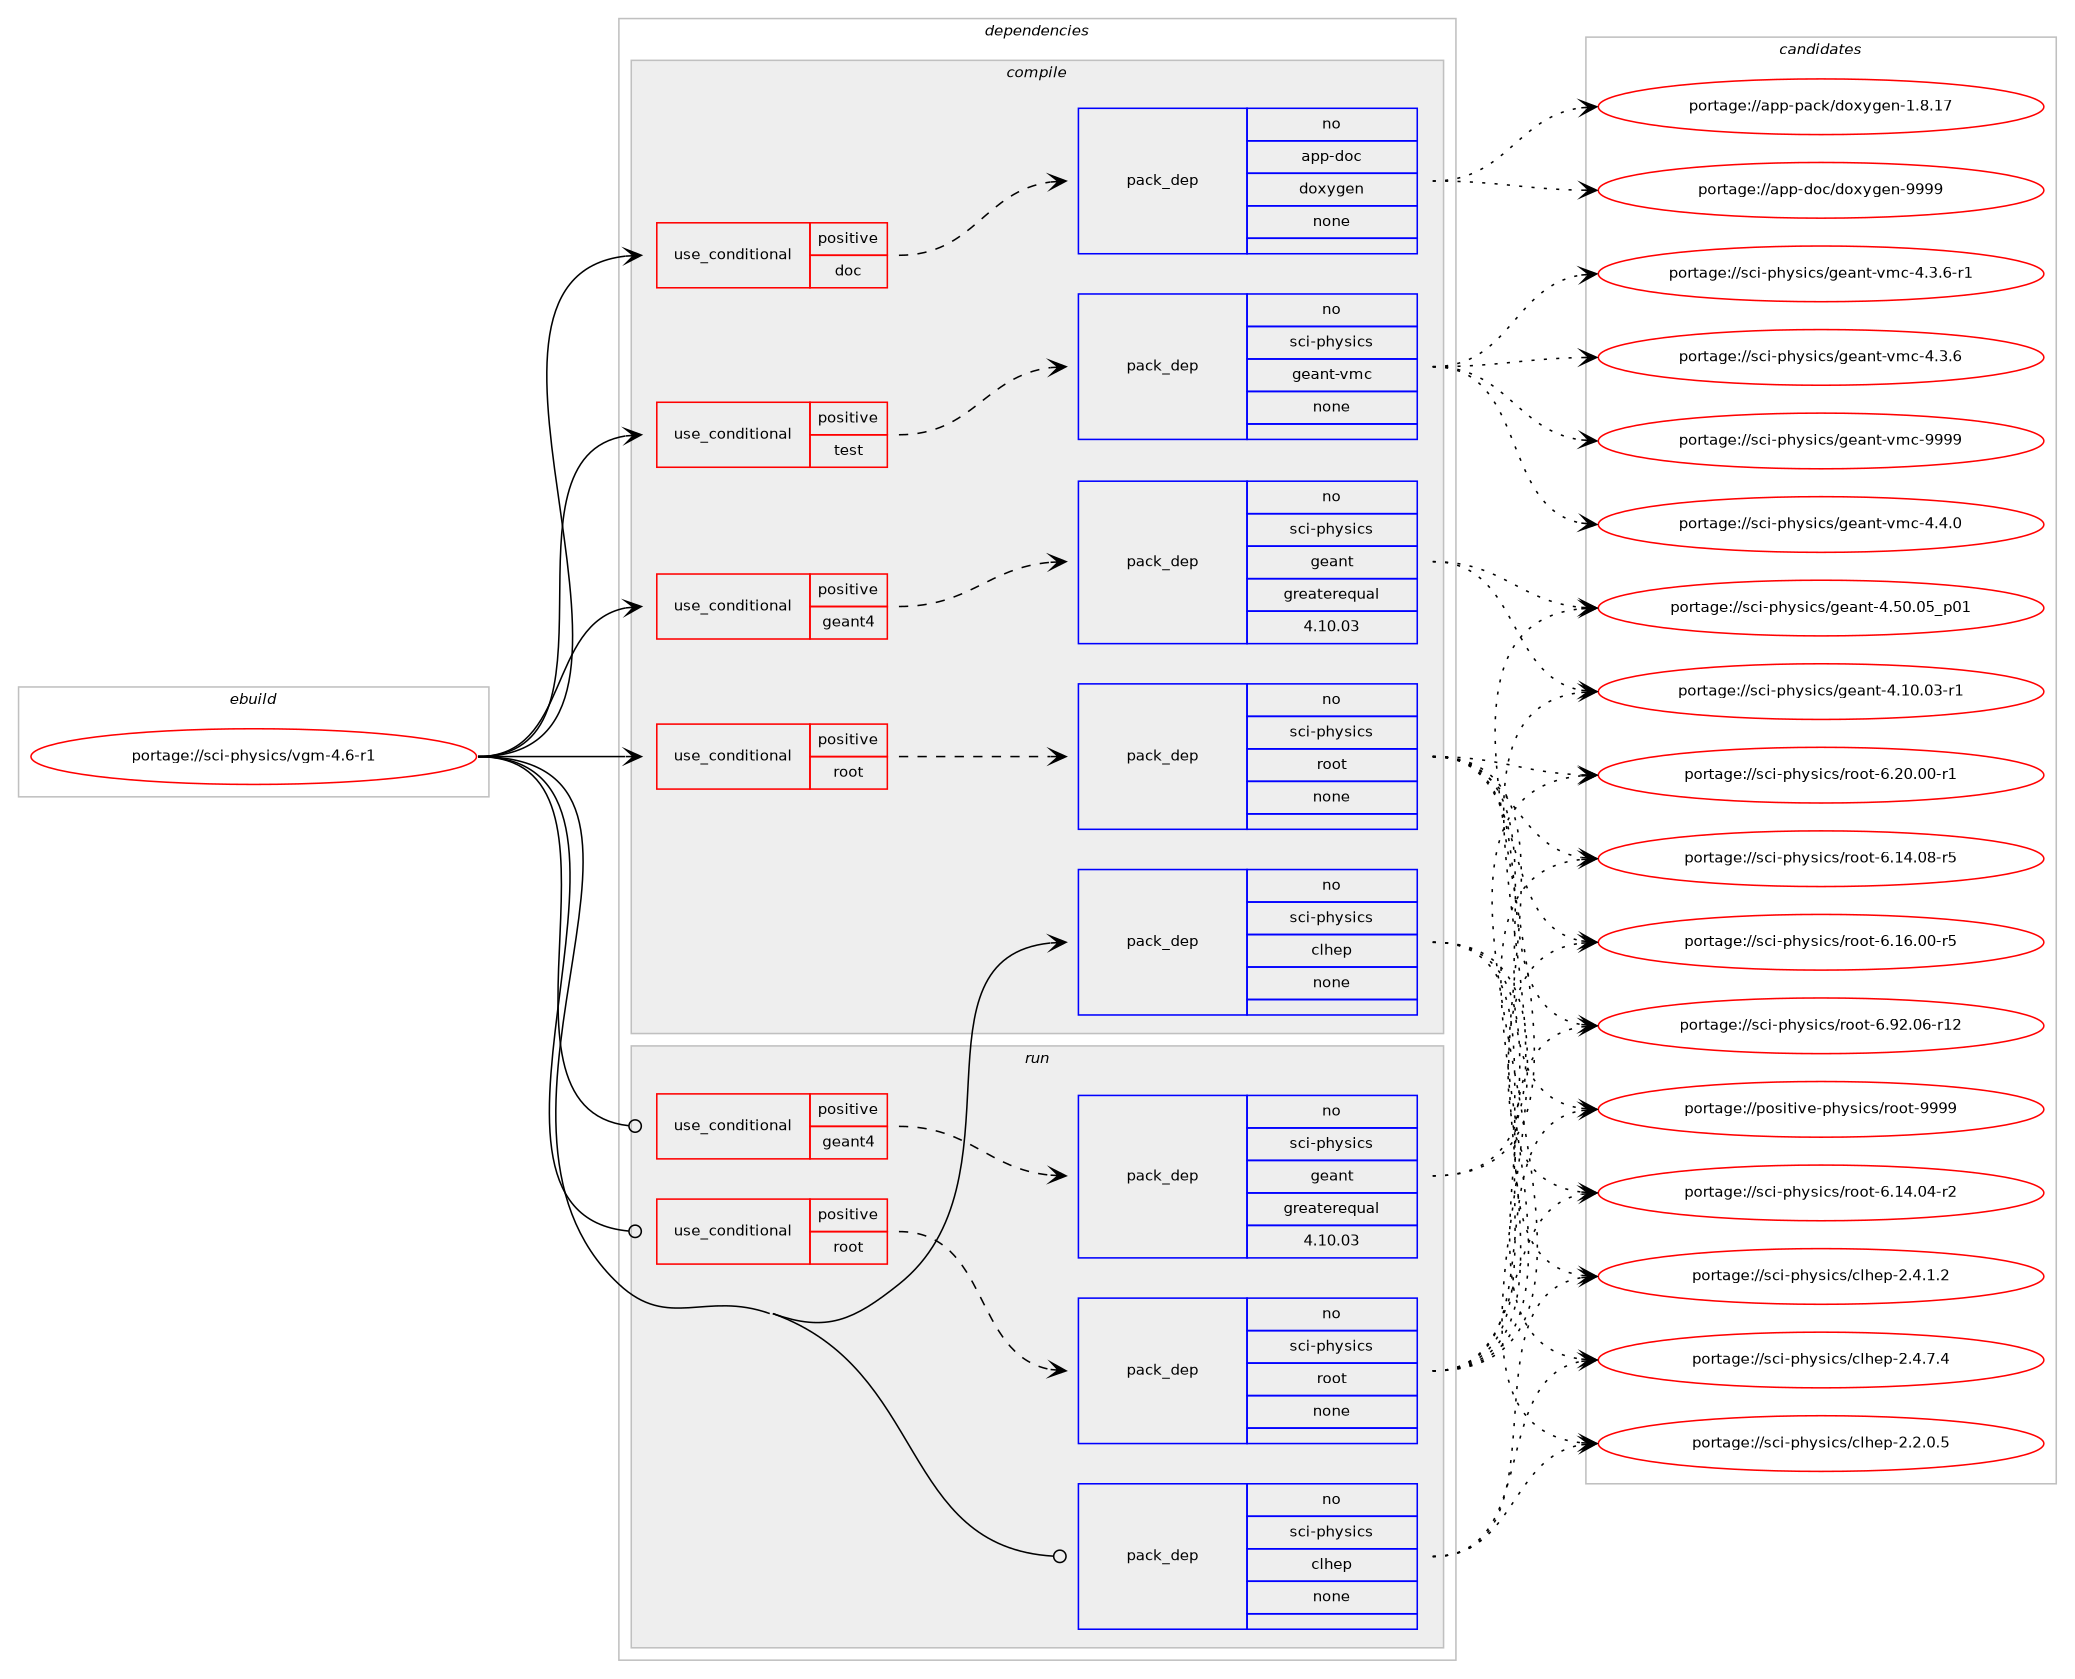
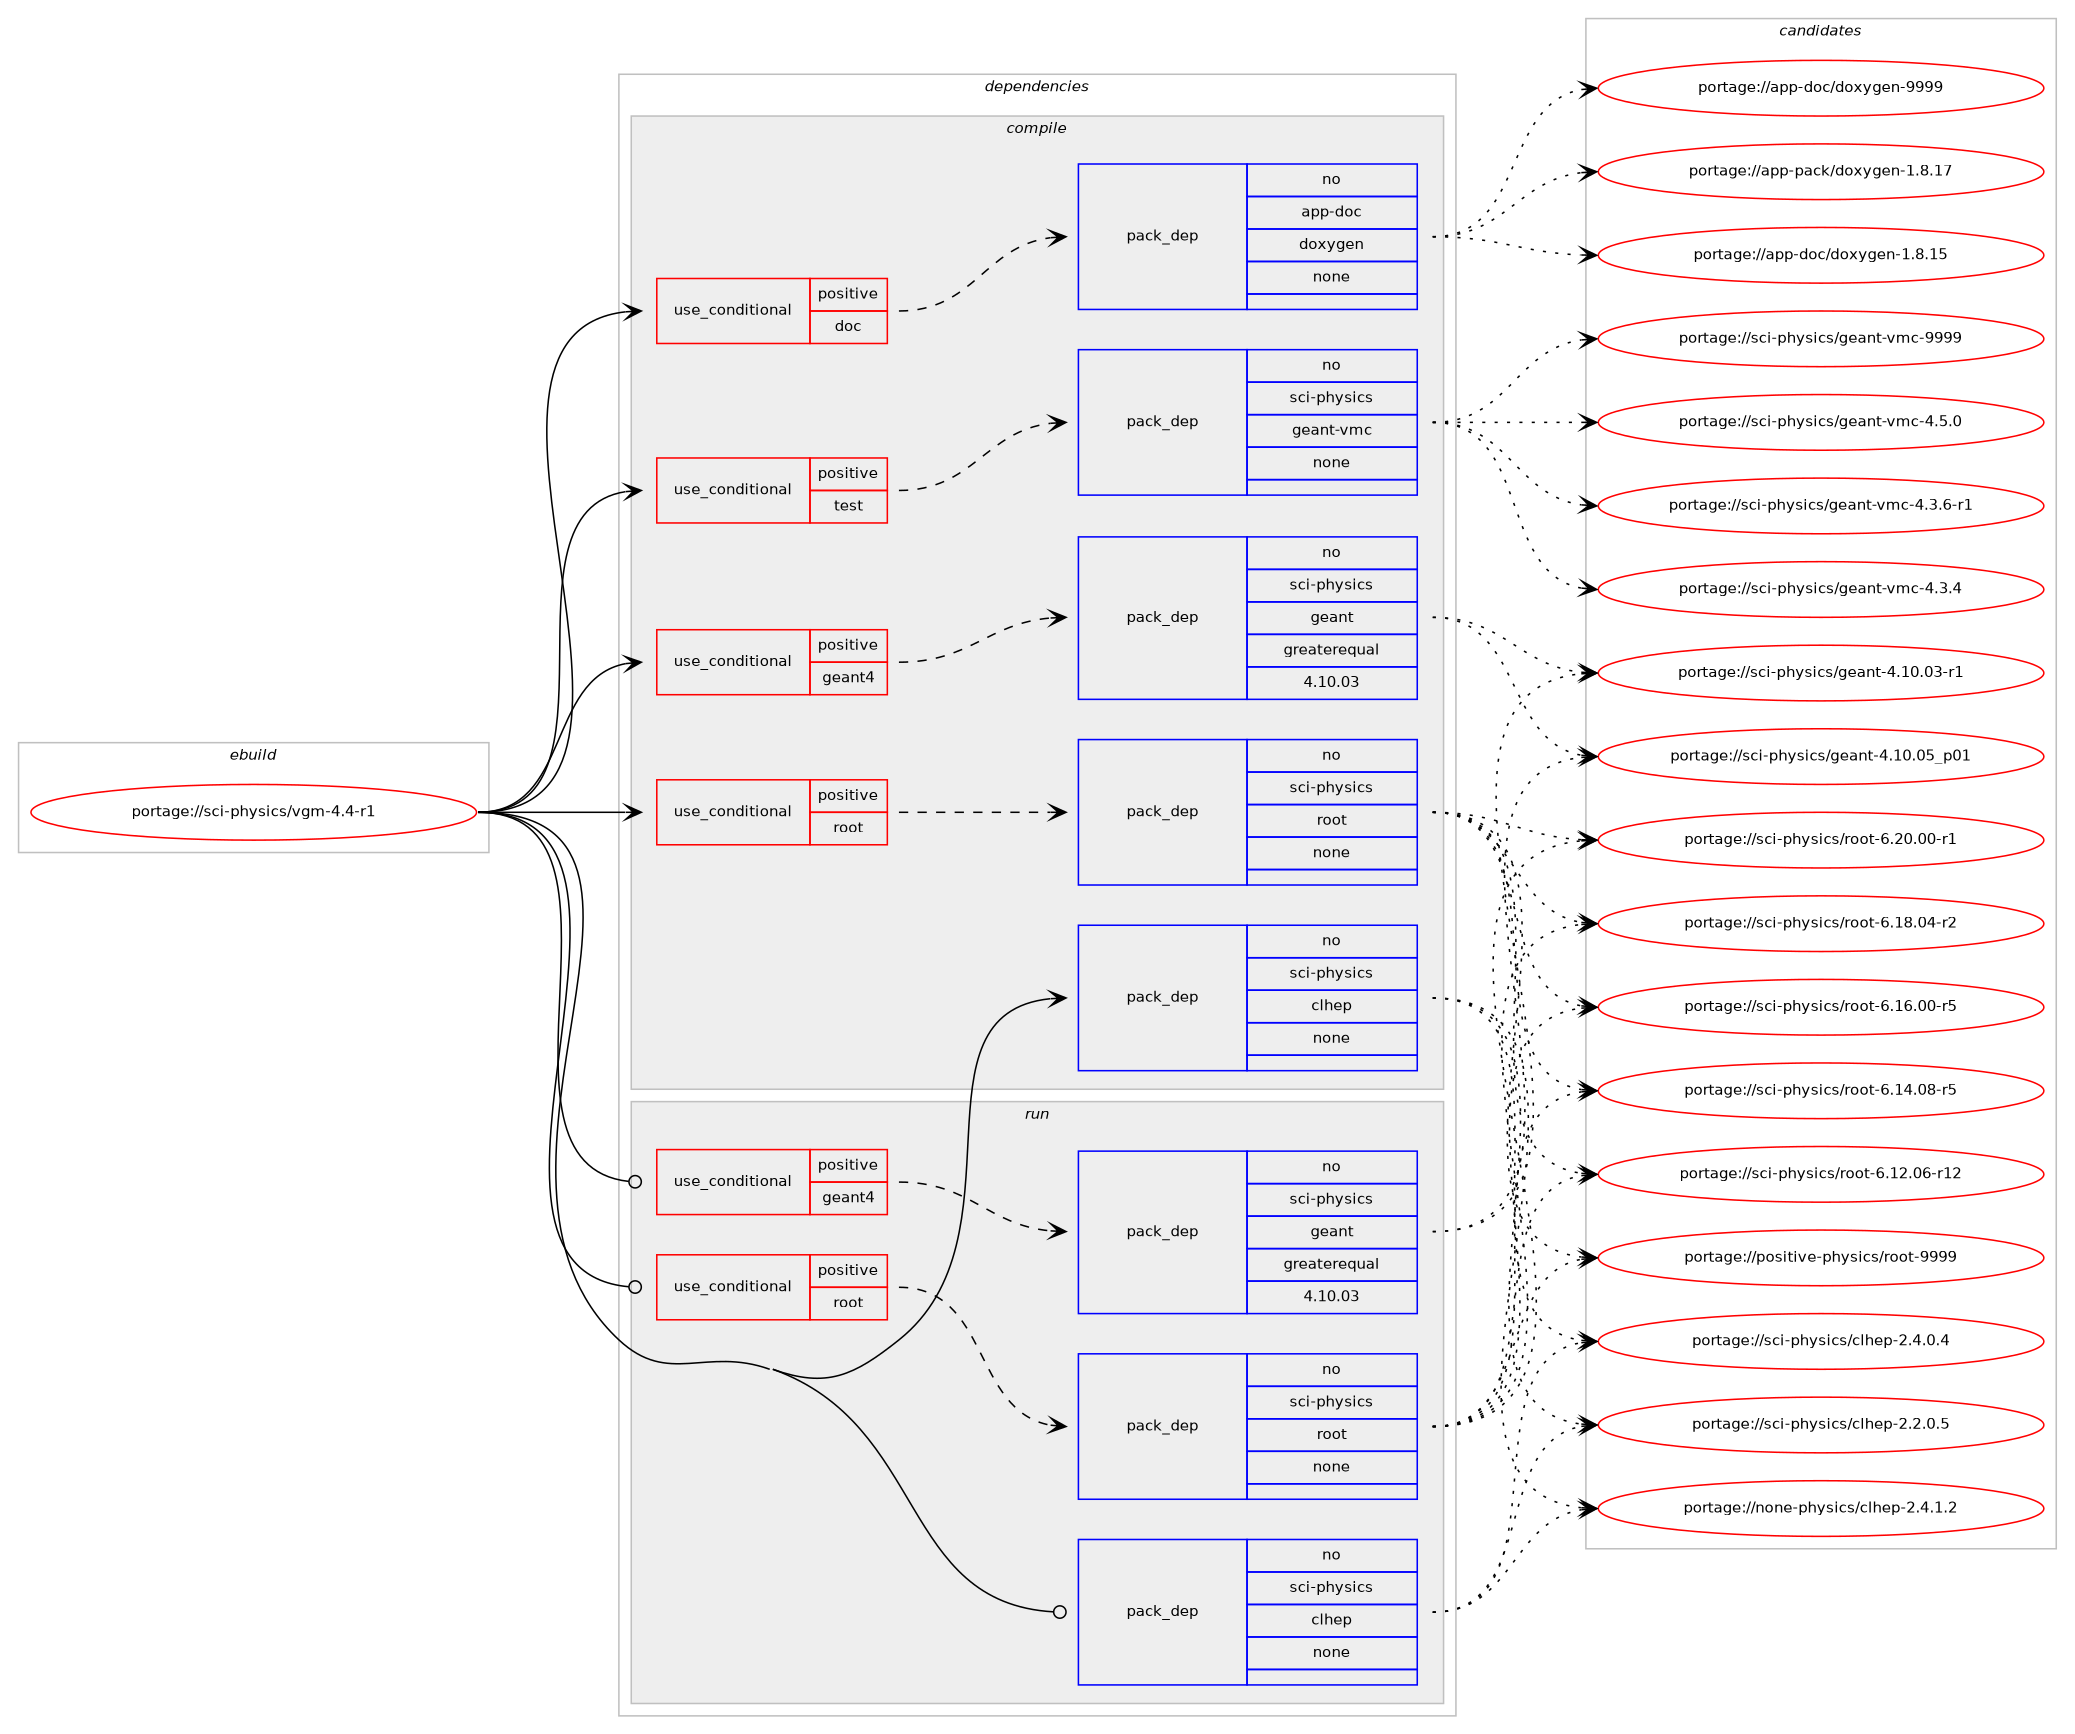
node "portage://app-doc/doxygen-1.8.15": added
node "portage://sci-physics/geant-vmc-4.3.6": label "portage://sci-physics/geant-vmc-4.3.6" -> "portage://sci-physics/geant-vmc-4.3.4"
node "portage://sci-physics/geant-vmc-4.4.0": label "portage://sci-physics/geant-vmc-4.4.0" -> "portage://sci-physics/geant-vmc-4.5.0"
node "portage://sci-physics/geant-4.50.05_p01": label "portage://sci-physics/geant-4.50.05_p01" -> "portage://sci-physics/geant-4.10.05_p01"
node "portage://sci-physics/vgm-4.6-r1": label "portage://sci-physics/vgm-4.6-r1" -> "portage://sci-physics/vgm-4.4-r1"
node "portage://sci-physics/root-6.92.06-r12": label "portage://sci-physics/root-6.92.06-r12" -> "portage://sci-physics/root-6.12.06-r12"
node "portage://sci-physics/root-6.14.04-r2": label "portage://sci-physics/root-6.14.04-r2" -> "portage://sci-physics/root-6.18.04-r2"
node "portage://sci-physics/clhep-2.4.1.2": label "portage://sci-physics/clhep-2.4.1.2" -> "portage://none-physics/clhep-2.4.1.2"
node "portage://sci-physics/clhep-2.4.7.4": label "portage://sci-physics/clhep-2.4.7.4" -> "portage://sci-physics/clhep-2.4.0.4"
